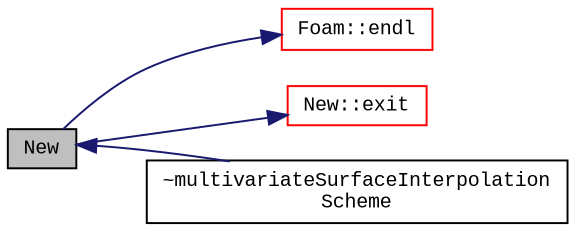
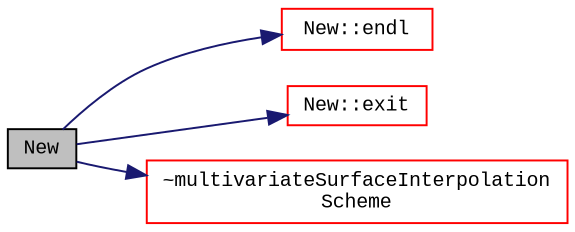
node "Foam::endl": label "Foam::endl" -> "New::endl"
edge "~multivariateSurfaceInterpolation Scheme" -> "New": reversed
node "~multivariateSurfaceInterpolation Scheme": color black -> red
